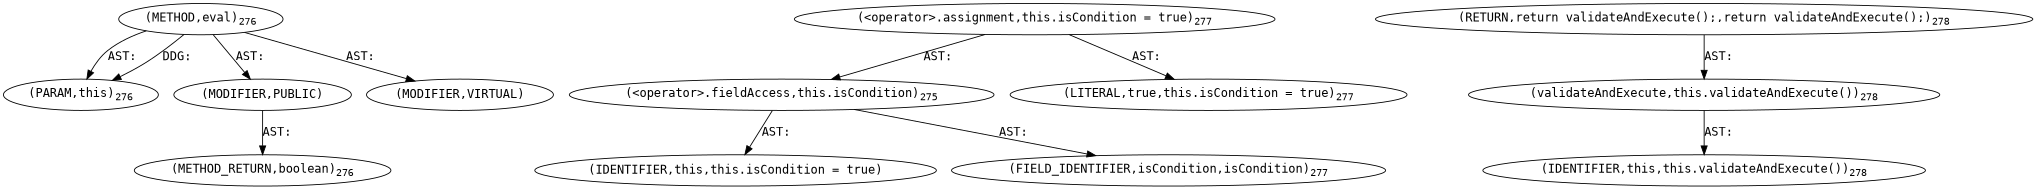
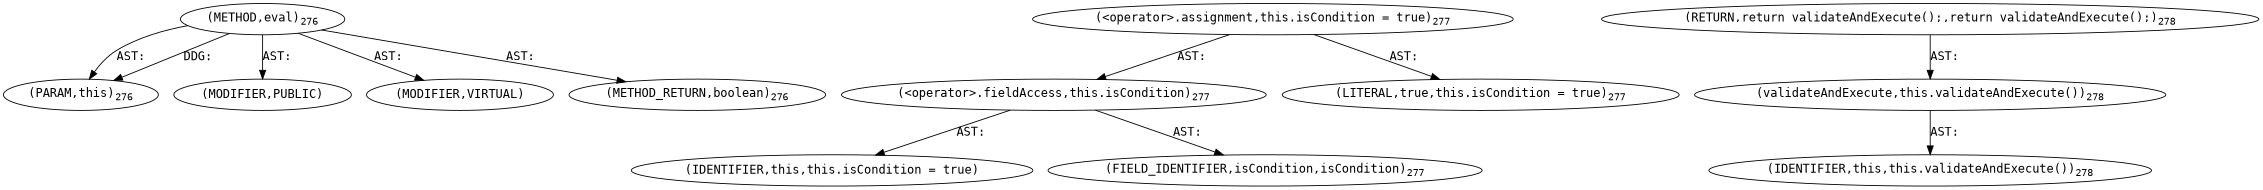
node "(<operator>.fieldAccess,this.isCondition)": text "275" -> "277"
edge "(MODIFIER,PUBLIC)" -> "(METHOD_RETURN,boolean)": now "(METHOD,eval)" -> "(METHOD_RETURN,boolean)"
